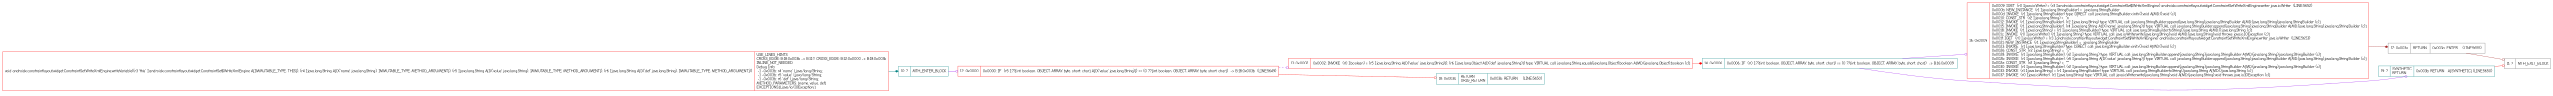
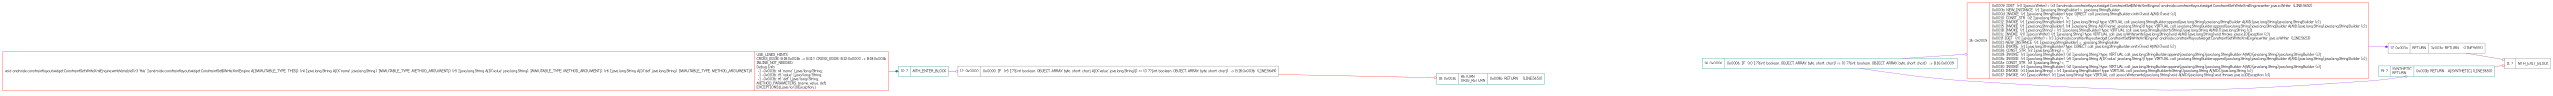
edge "16: 0x0009" -> "17: 0x003a": color brown -> purple
node "17: 0x003a": text "0x003a: ENTER    (LINE:5655)" -> "0x003a: RETURN    (LINE:5655)"
node "13: 0x0002": removed
node "12: 0x0000": color red -> gray40
node "18: 0x003b": text "0x003b: RETURN    (LINE:5650)" -> "0x008b: RETURN    (LINE:5650)"
